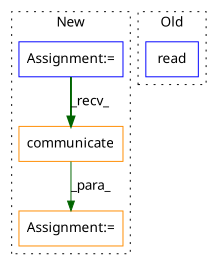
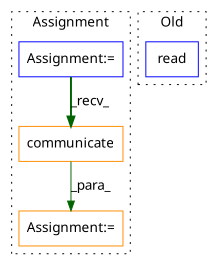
cluster "New": label "New" -> "Assignment"
